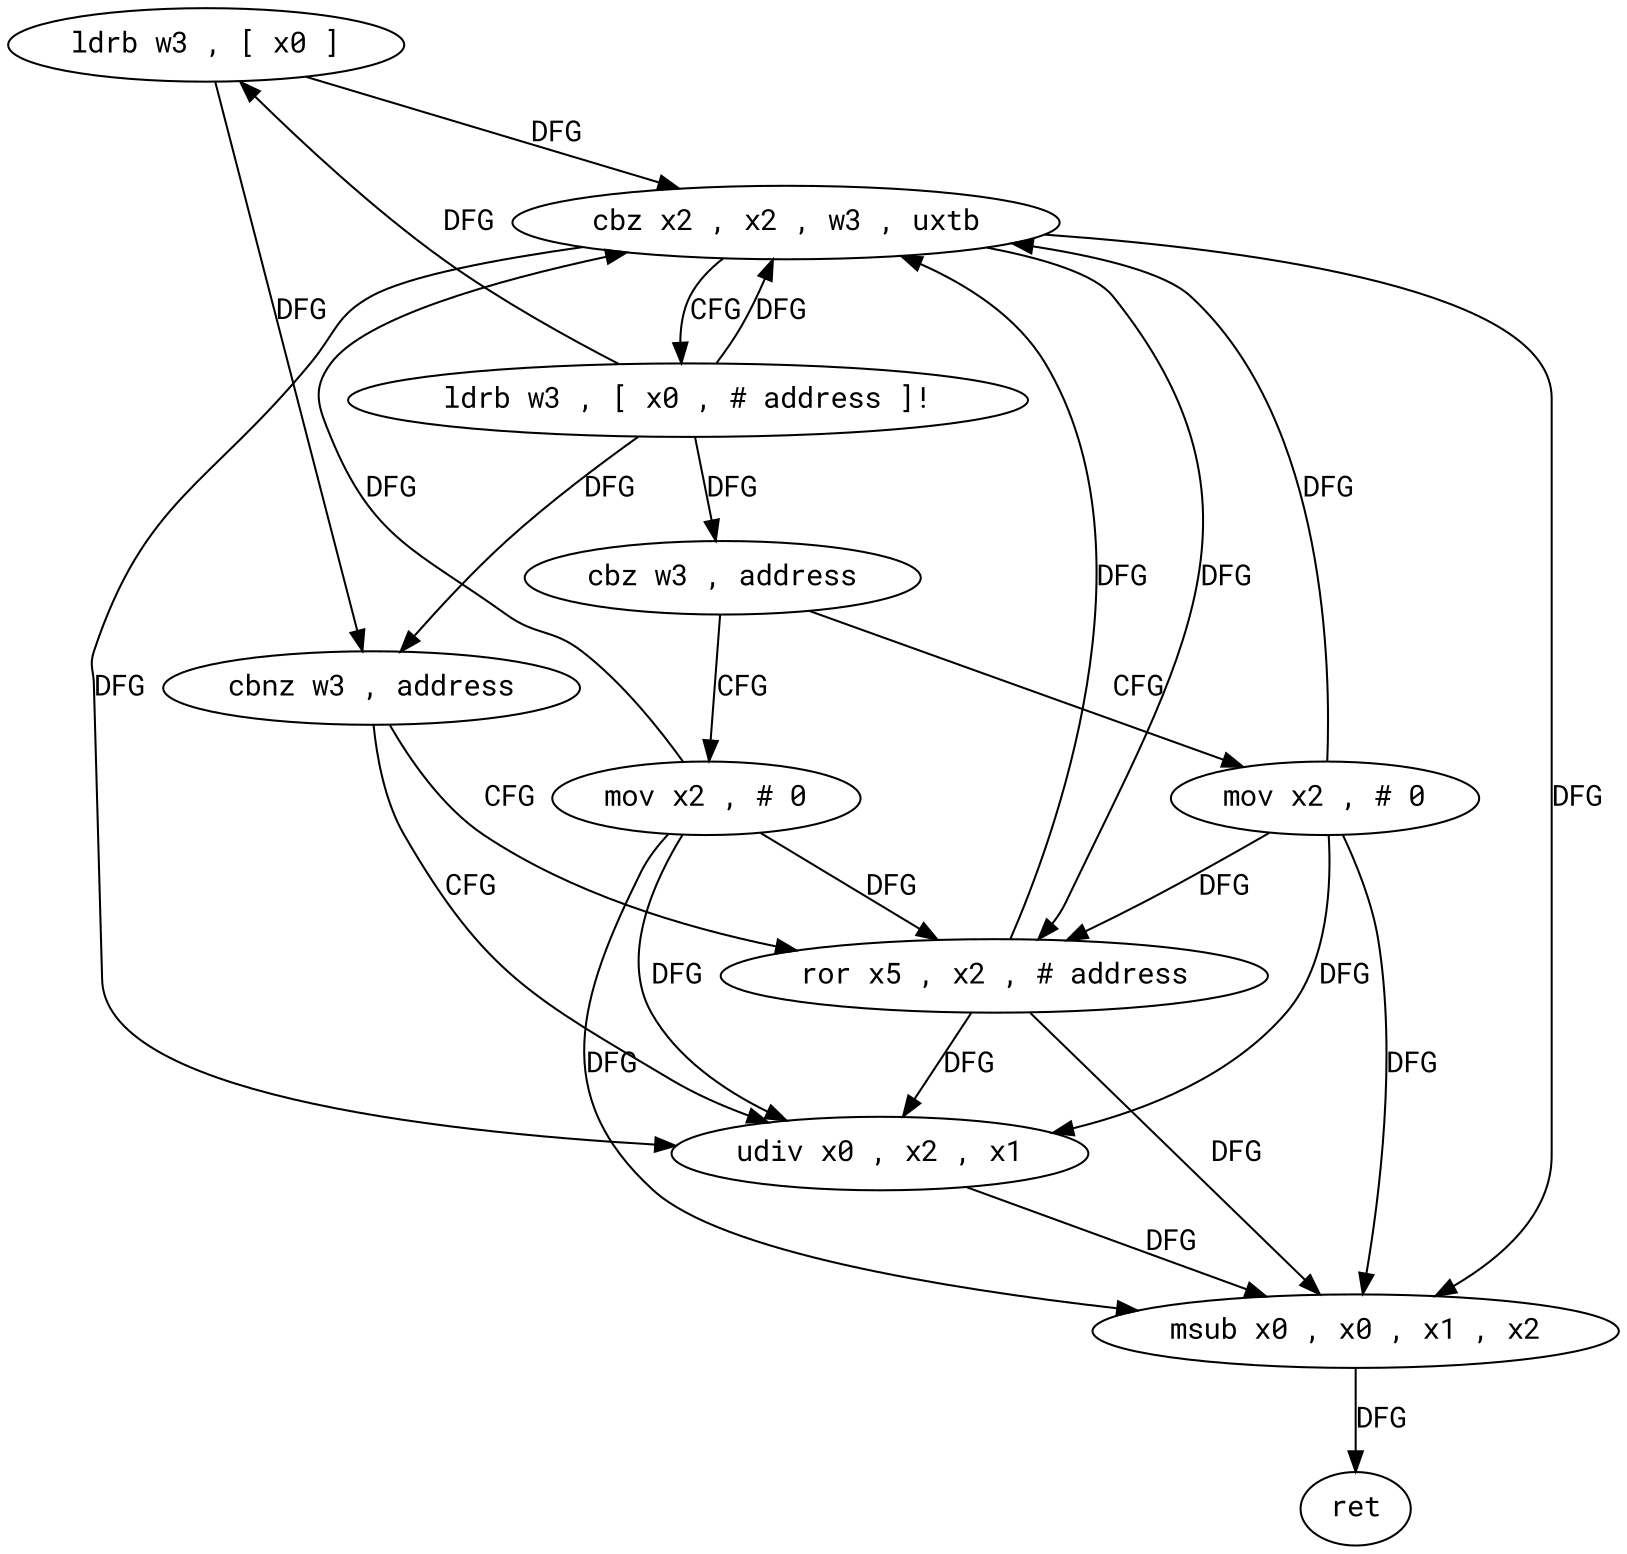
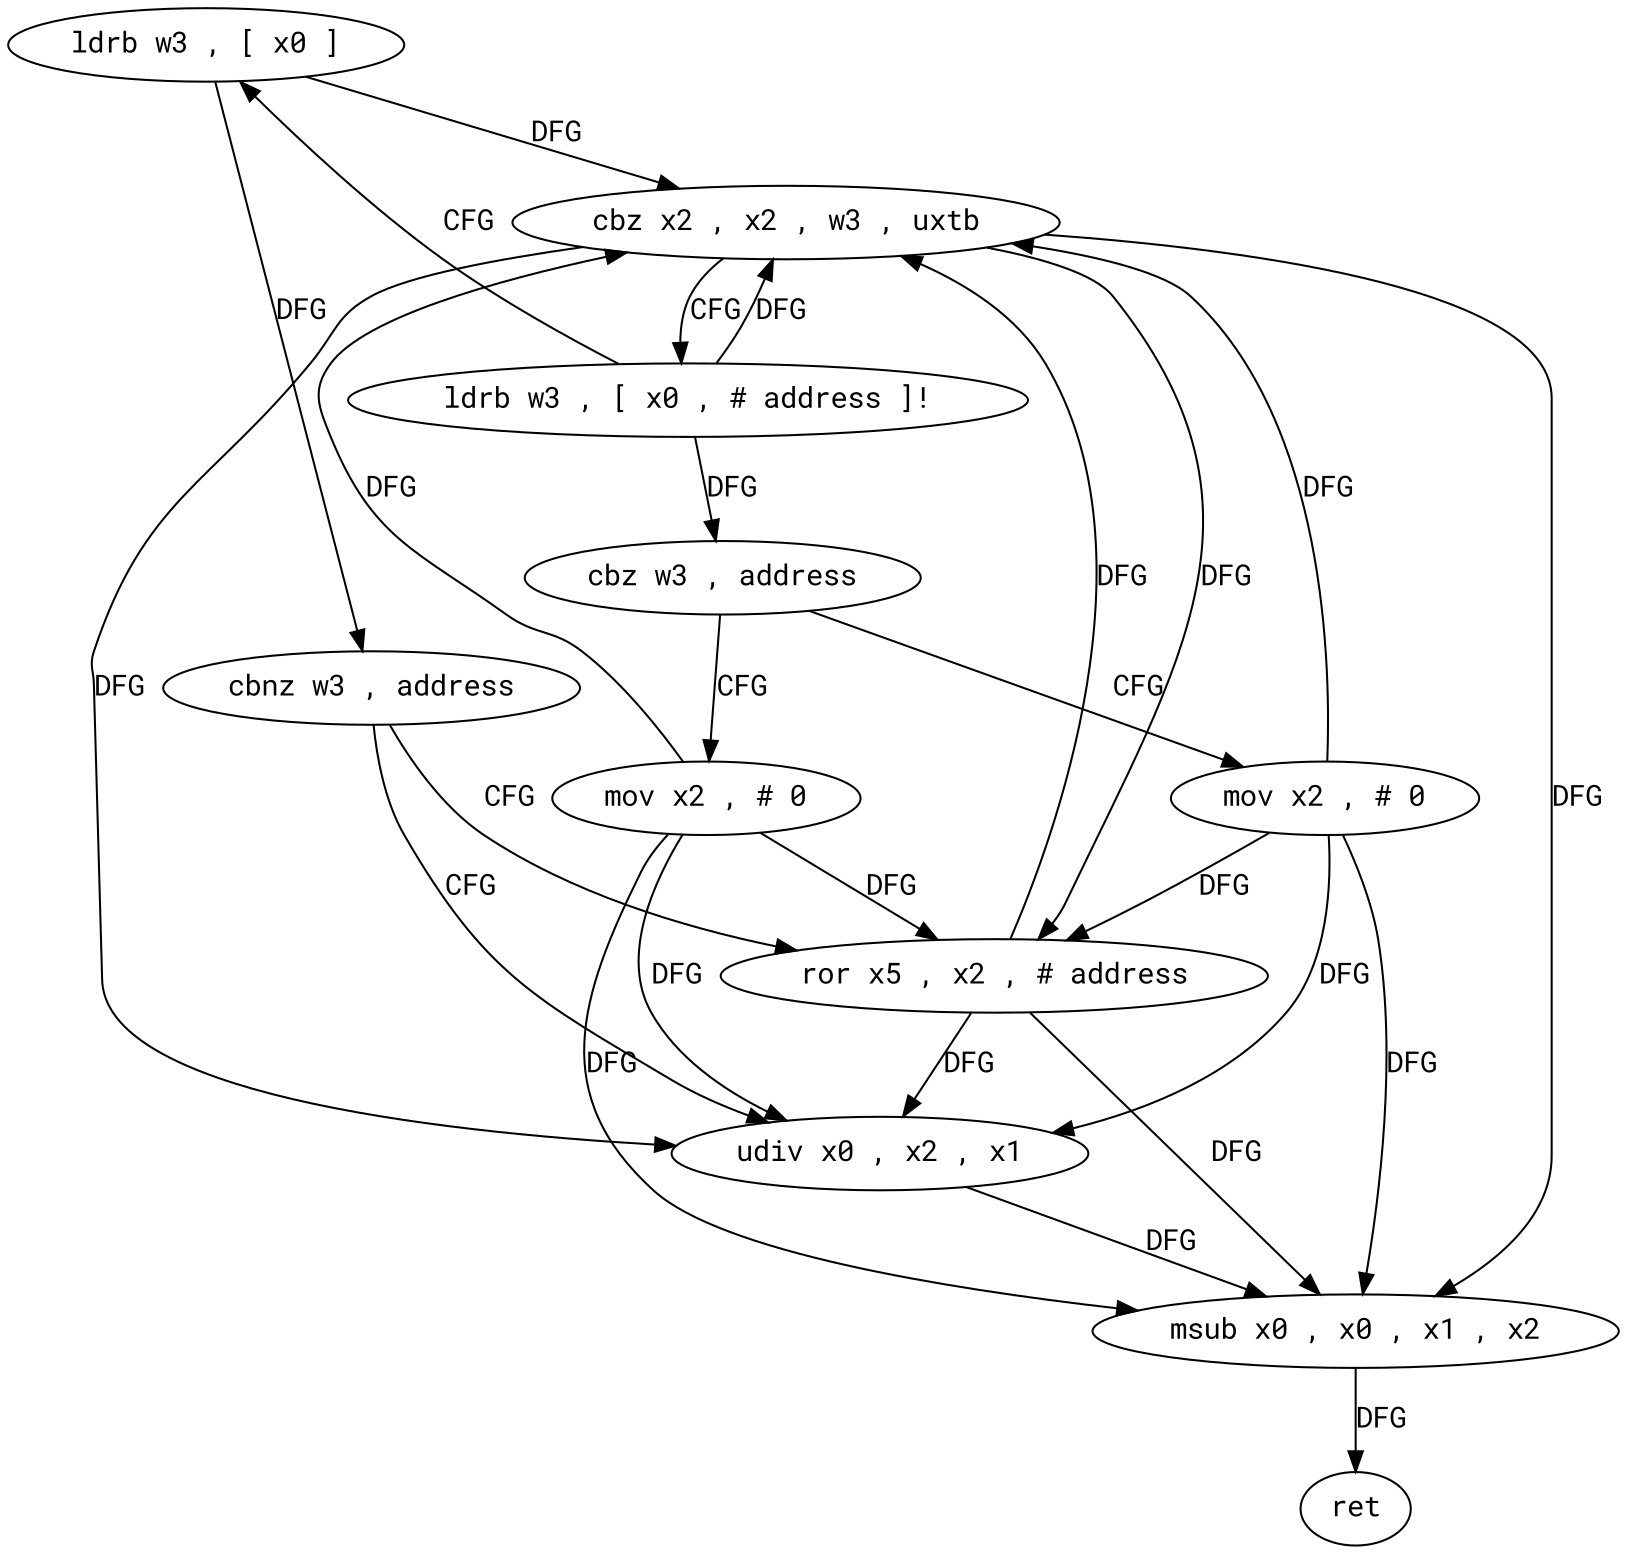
edge "ldrb w3 , [ x0 , # address ]!" -> "ldrb w3 , [ x0 ]": label "DFG" -> "CFG"
edge "ldrb w3 , [ x0 , # address ]!" -> "cbnz w3 , address": removed, label "DFG"
